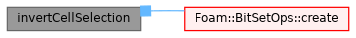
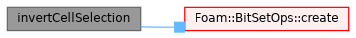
edge "Foam::BitSetOps::create" -> "invertCellSelection": reversed
